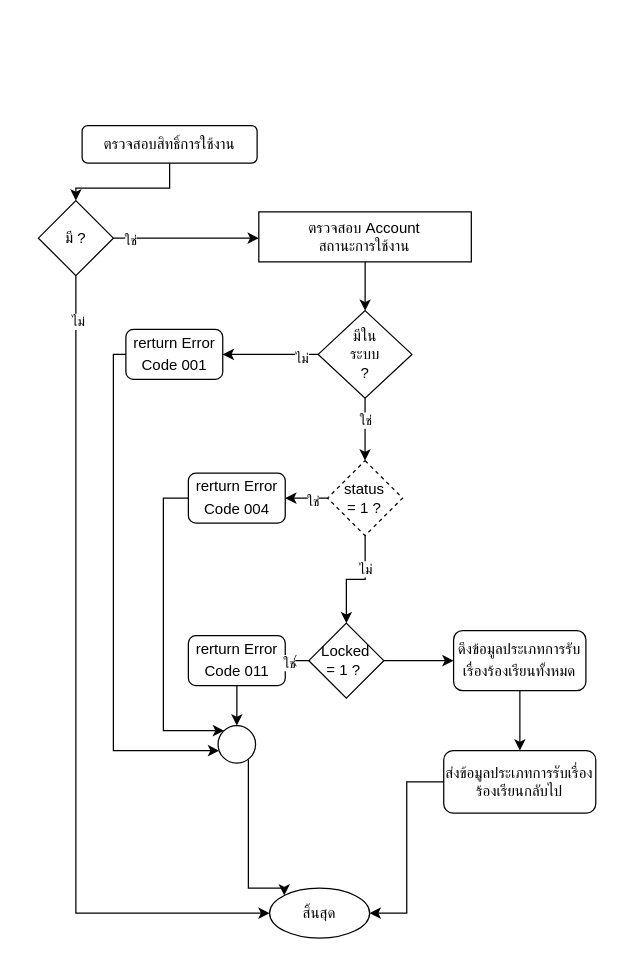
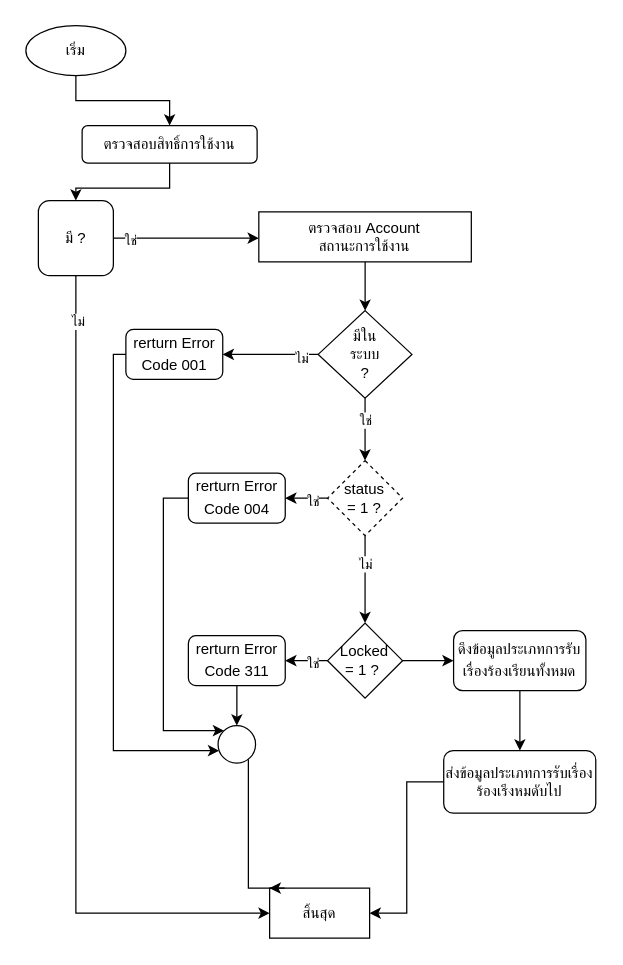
node "เริ่ม": added
edge "เริ่ม" -> "ตรวจสอบสิทธิ์การใช้งาน": added
node "มี ?": shape diamond -> rounded rectangle
node "rerturn Error Code 011": label "rerturn Error Code 011" -> "rerturn Error Code 311"
node "Locked= 1 ?": moved (346, 661) -> (365, 661)
node "ส่งข้อมูลประเภทการรับเรื่องร้องเรียนกลับไป": label "ส่งข้อมูลประเภทการรับเรื่องร้องเรียนกลับไป" -> "ส่งข้อมูลประเภทการรับเรื่องร้องเรีงหมดับไป"
node "สิ้นสุด": shape ellipse -> rectangle
